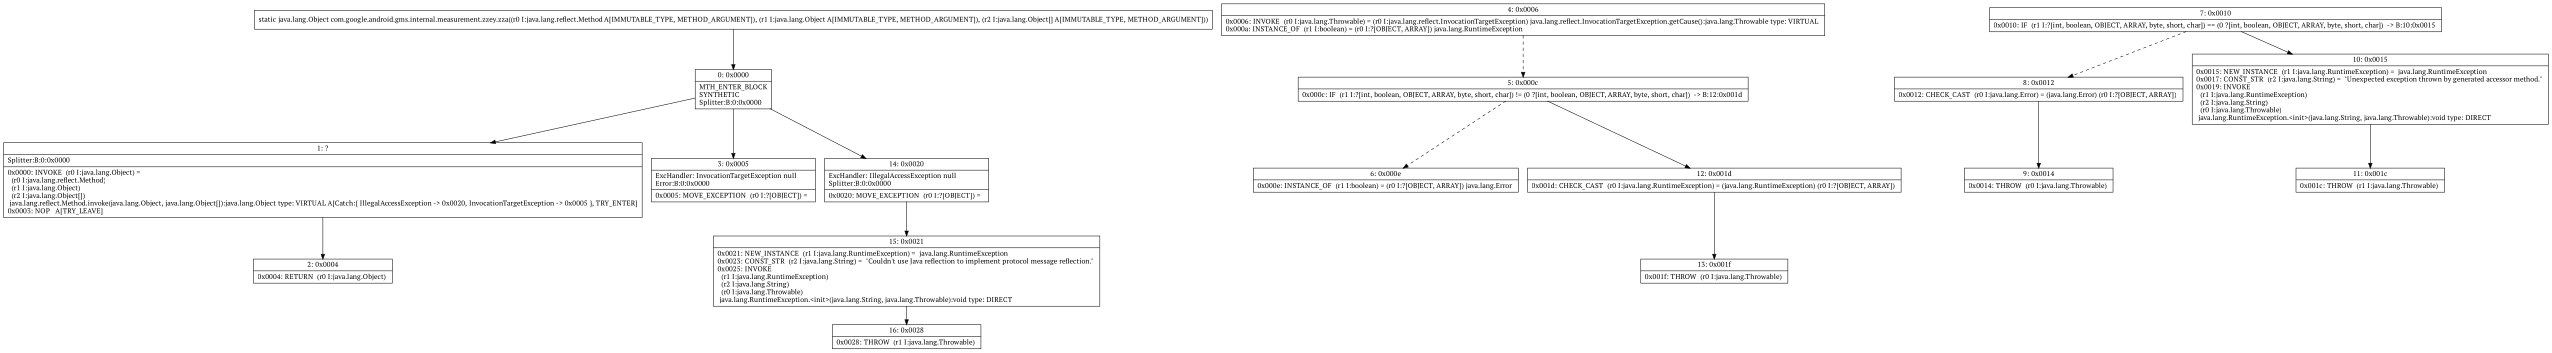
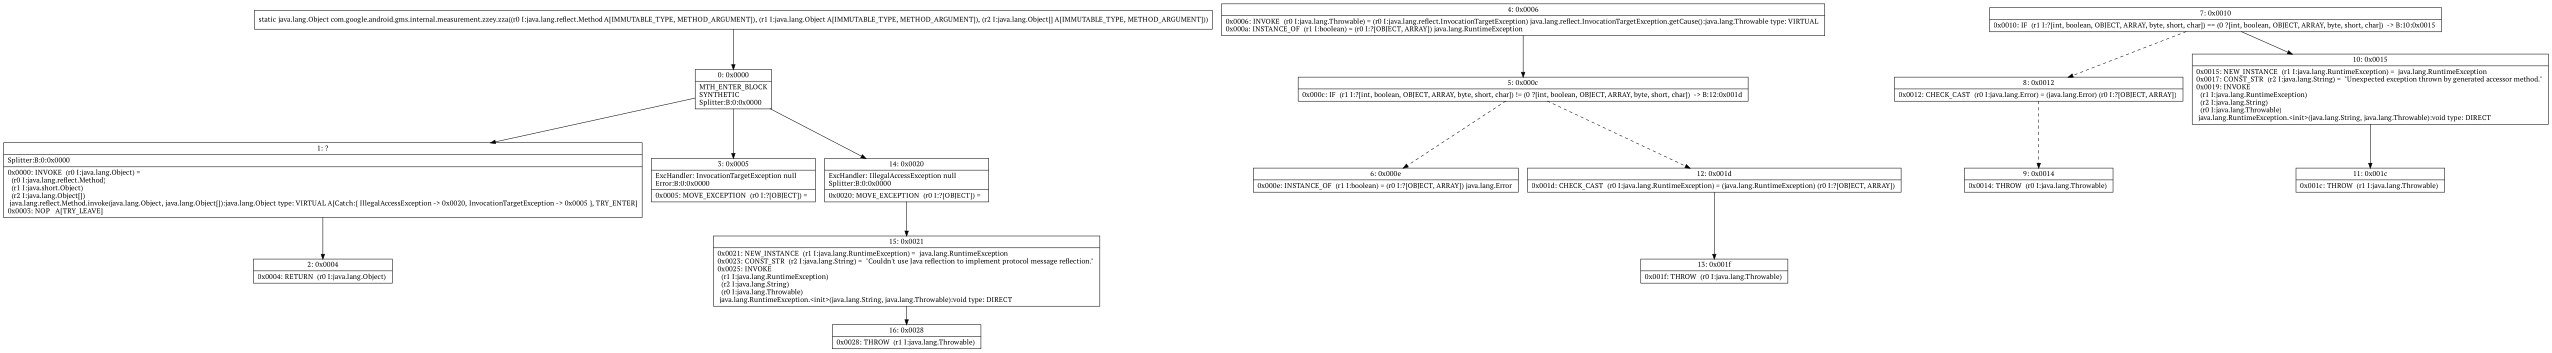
edge "4: 0x0006" -> "5: 0x000c": style dashed -> solid
edge "8: 0x0012" -> "9: 0x0014": style solid -> dashed
edge "5: 0x000c" -> "12: 0x001d": style solid -> dashed
node "1: ?": text "(r1 I:java.lang.Object)" -> "(r1 I:java.short.Object)"
